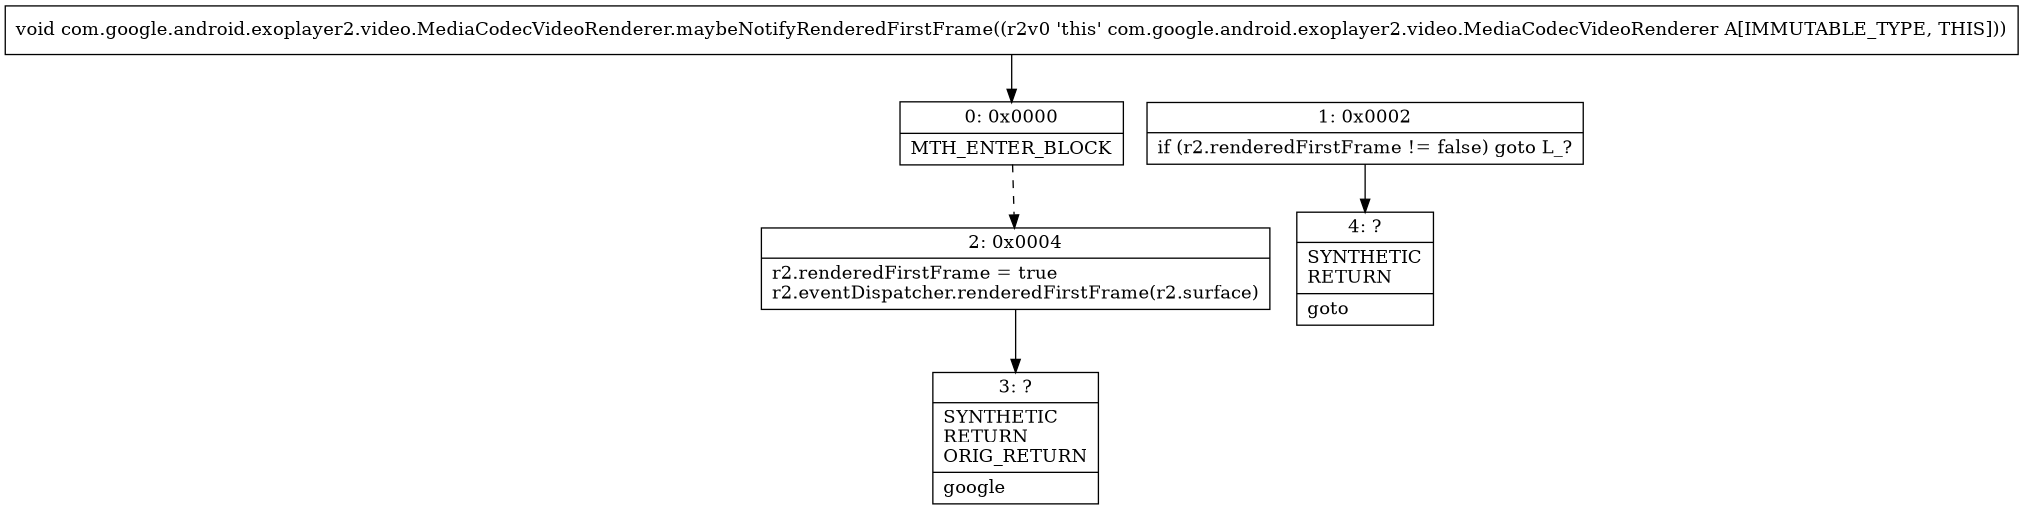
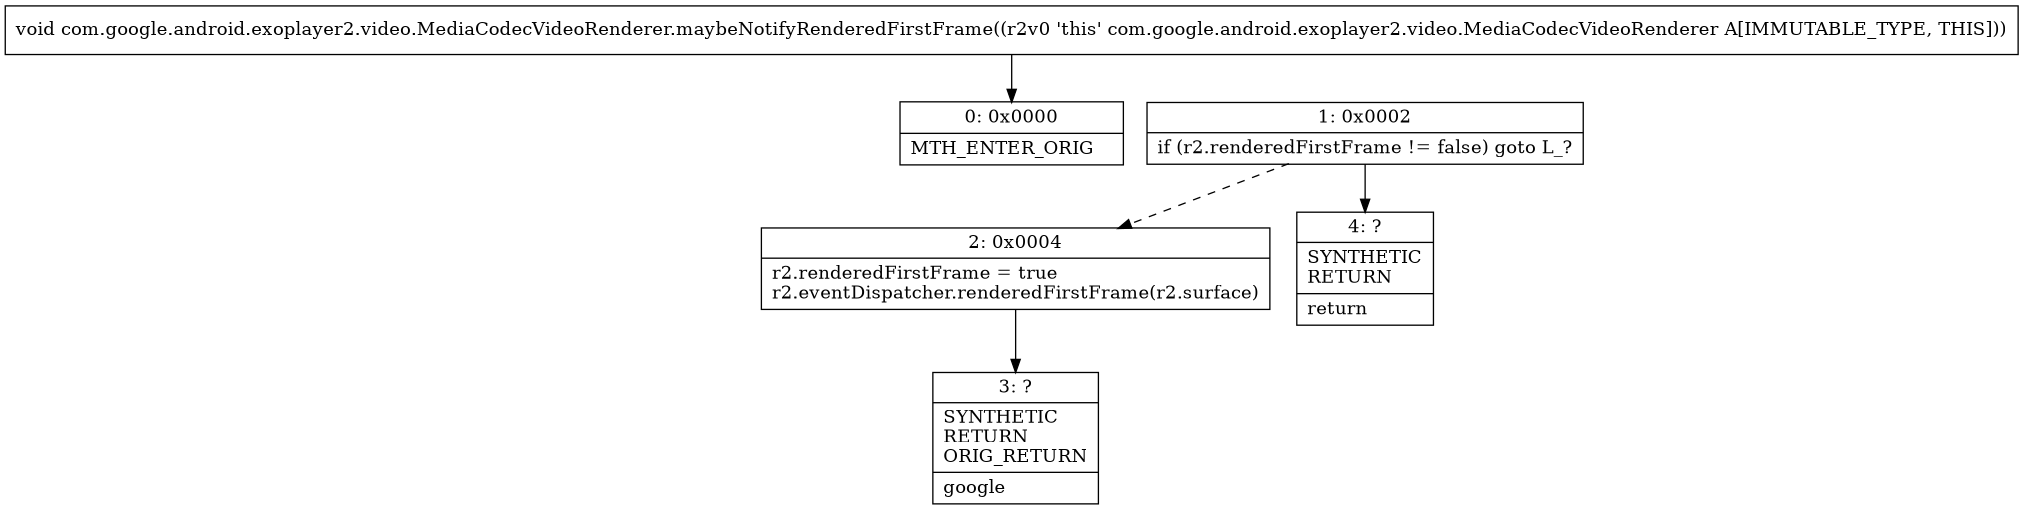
node "0: 0x0000": text "MTH_ENTER_BLOCK" -> "MTH_ENTER_ORIG"
edge "0: 0x0000" -> "2: 0x0004": now "1: 0x0002" -> "2: 0x0004"
node "4: ?": text "goto" -> "return"
